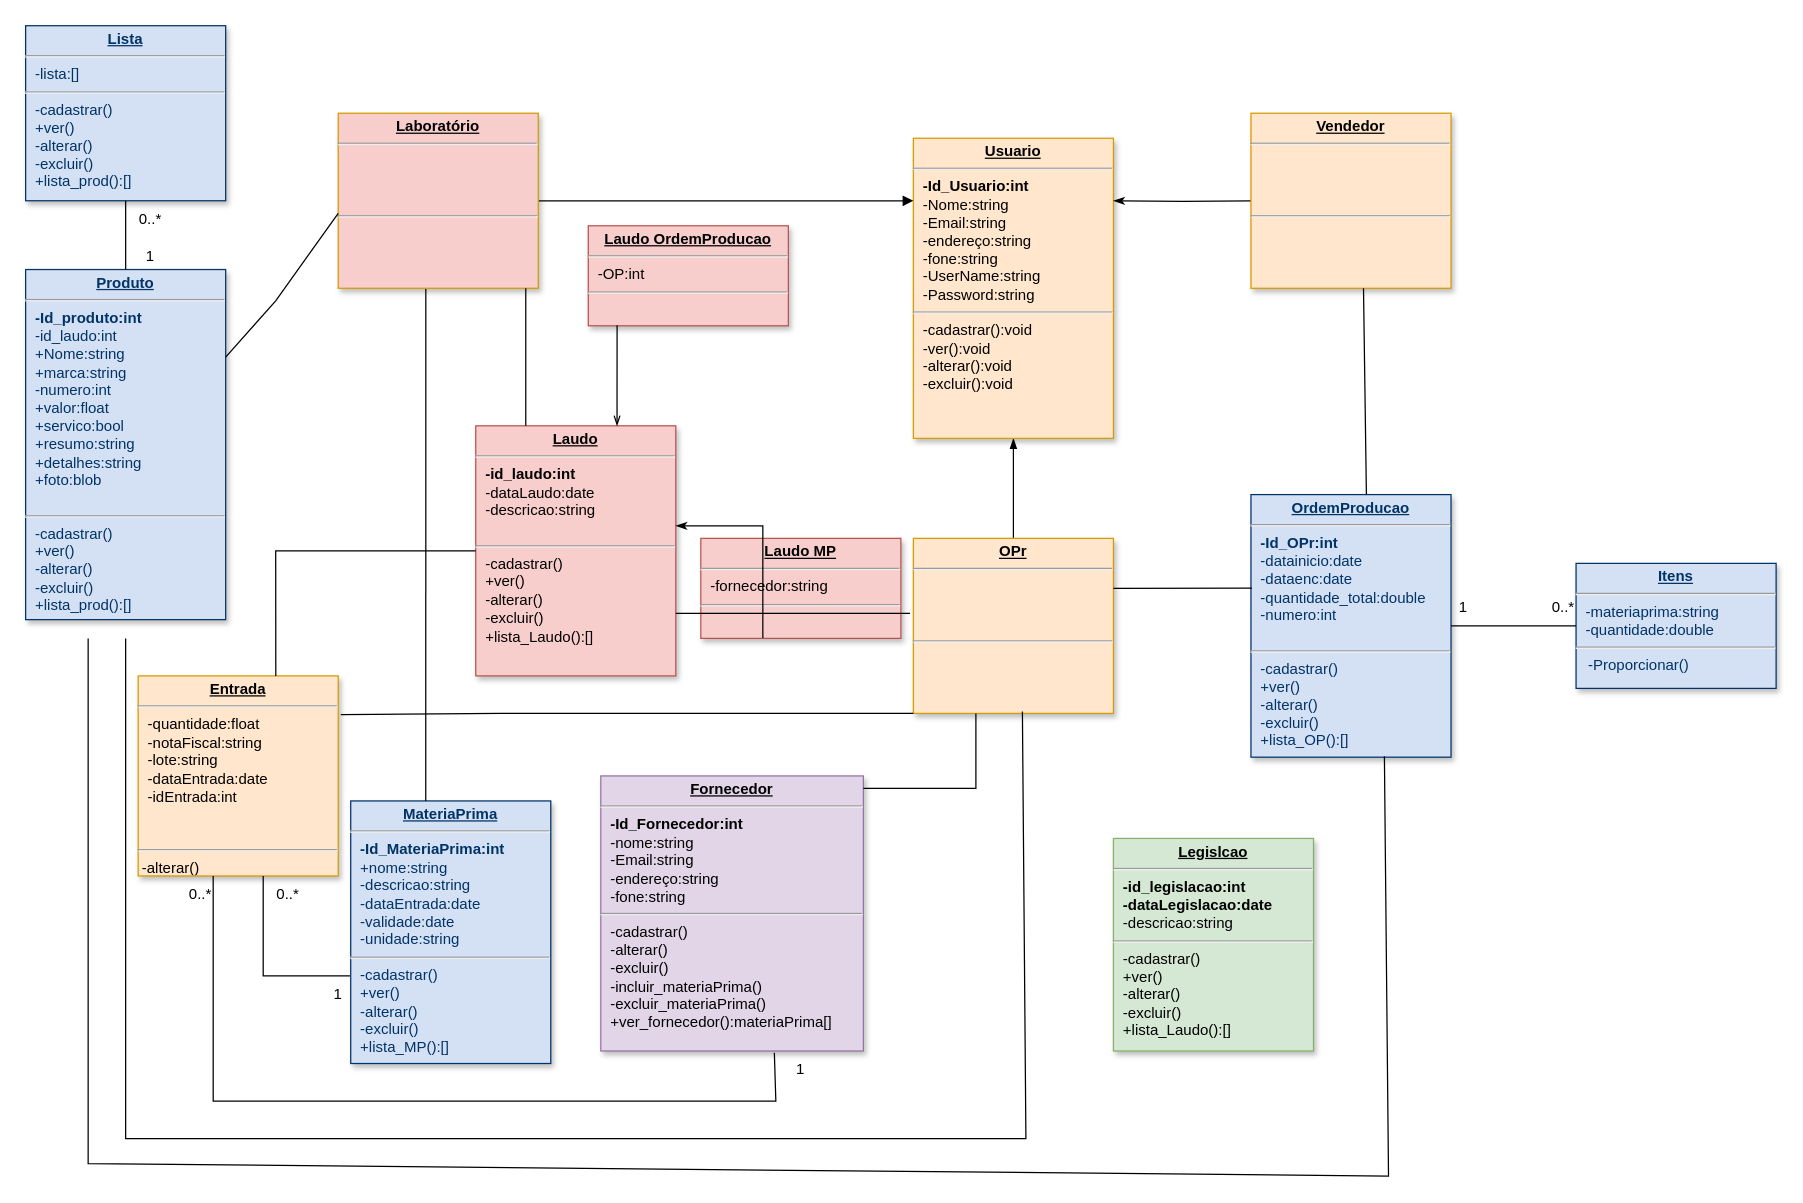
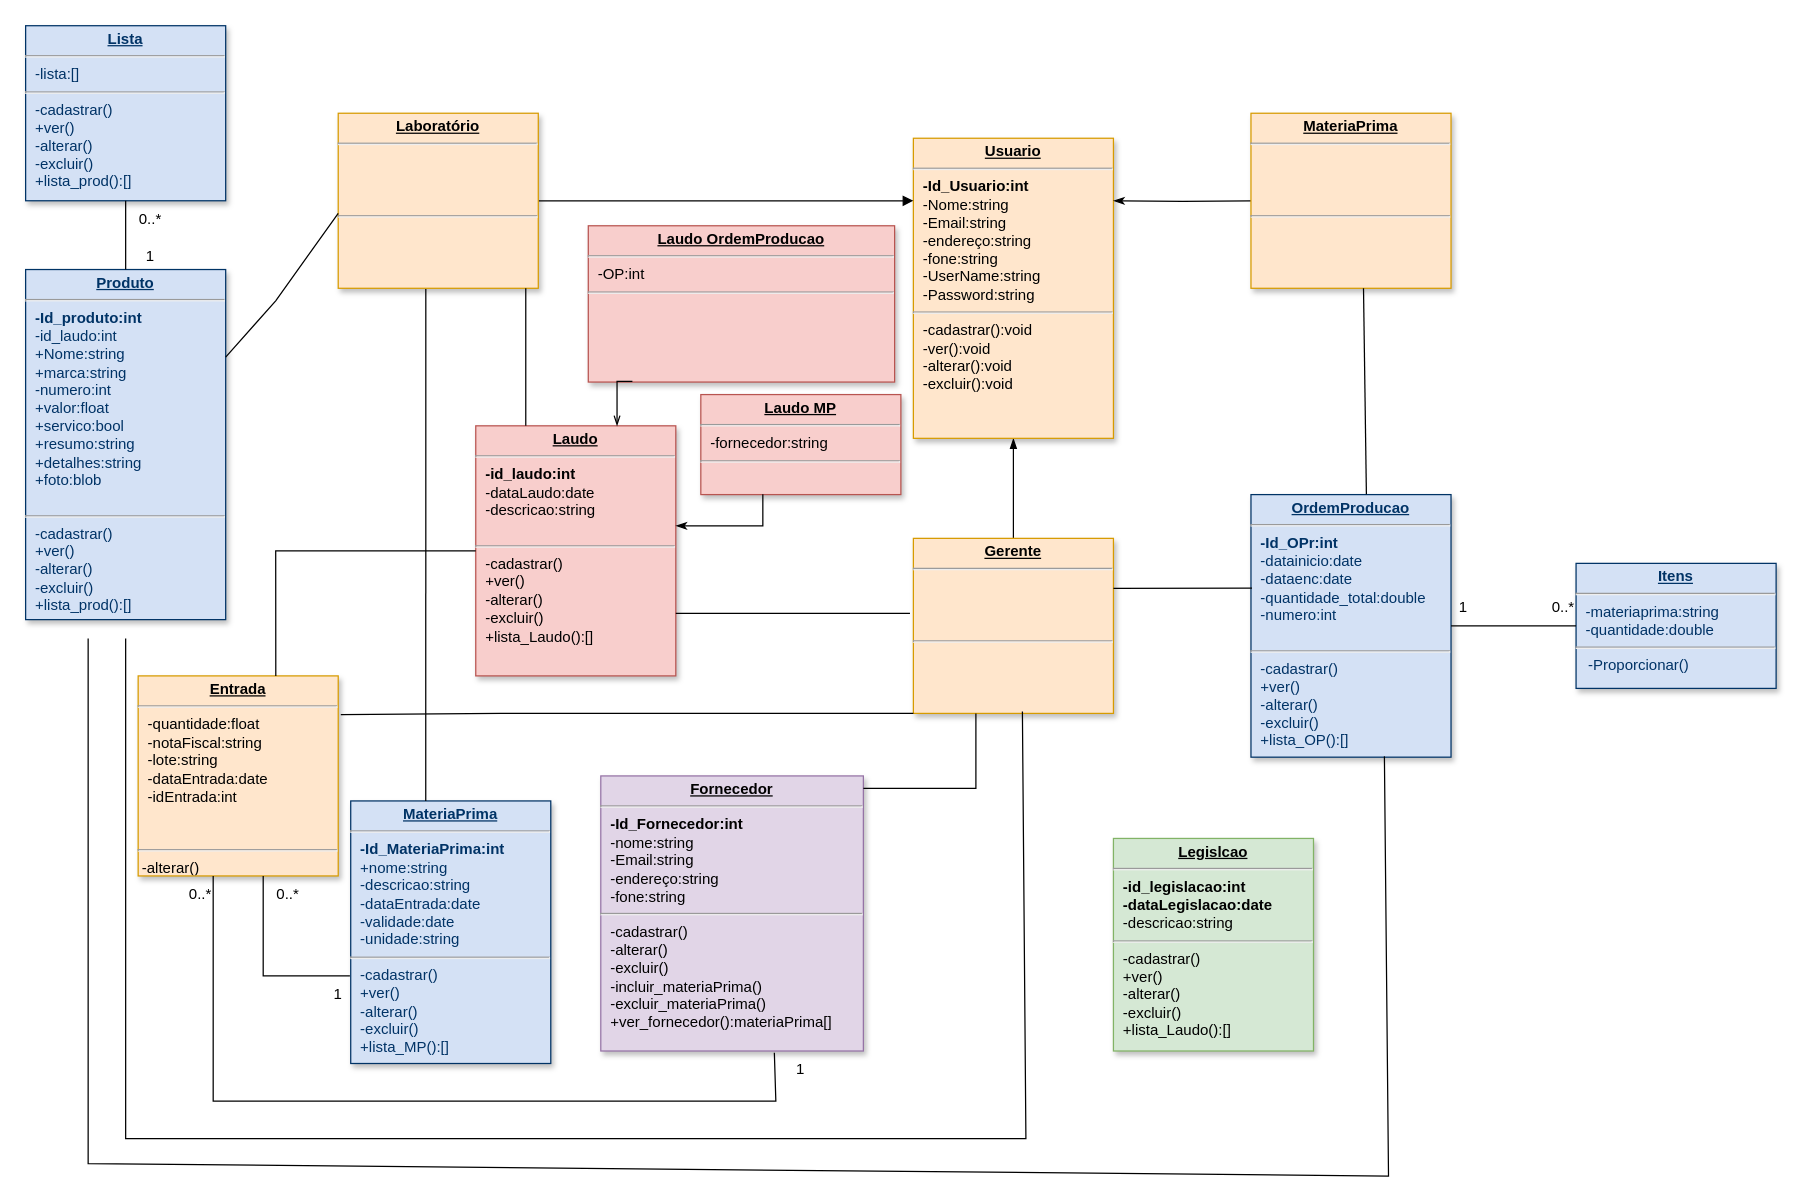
node "Vendedor": label "Vendedor" -> "MateriaPrima"
node "Laboratório": fillcolor #f8cecc -> #ffe6cc
node "Laudo OrdemProducao -OP:int": size 200x100 -> 306x156
node "OPr": label "OPr" -> "Gerente"
node "Laudo MP -fornecedor:string": moved (801, 588) -> (801, 444)
